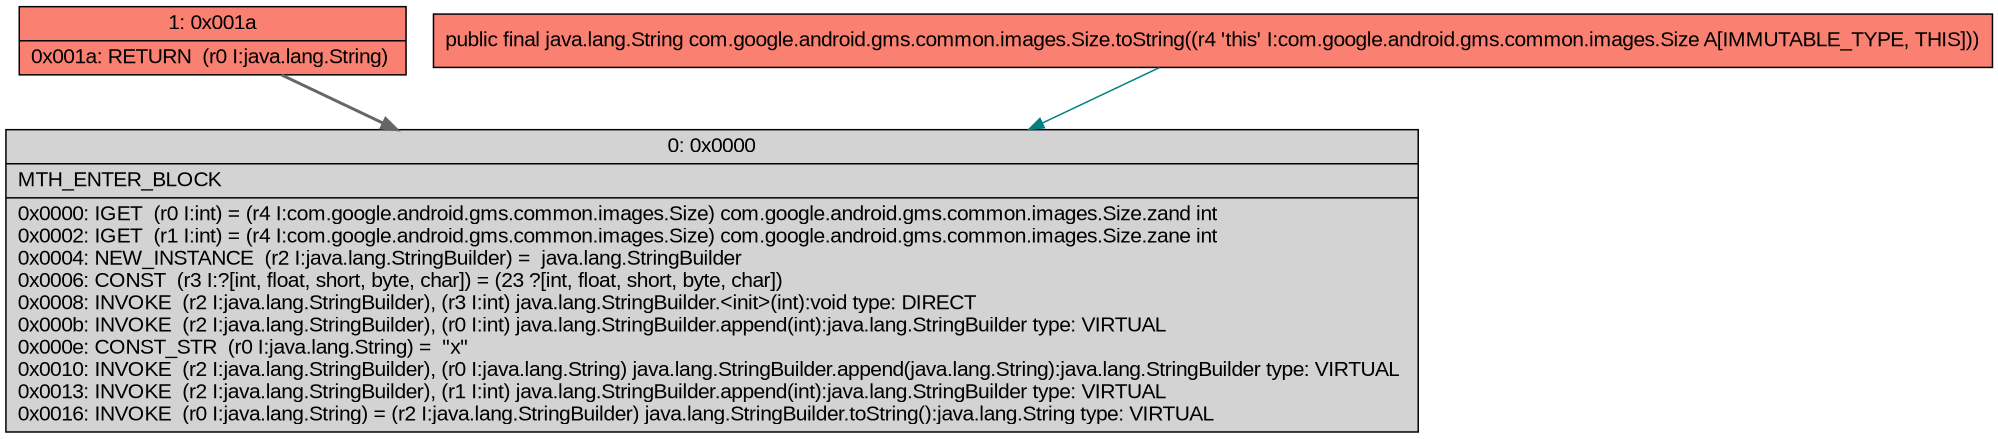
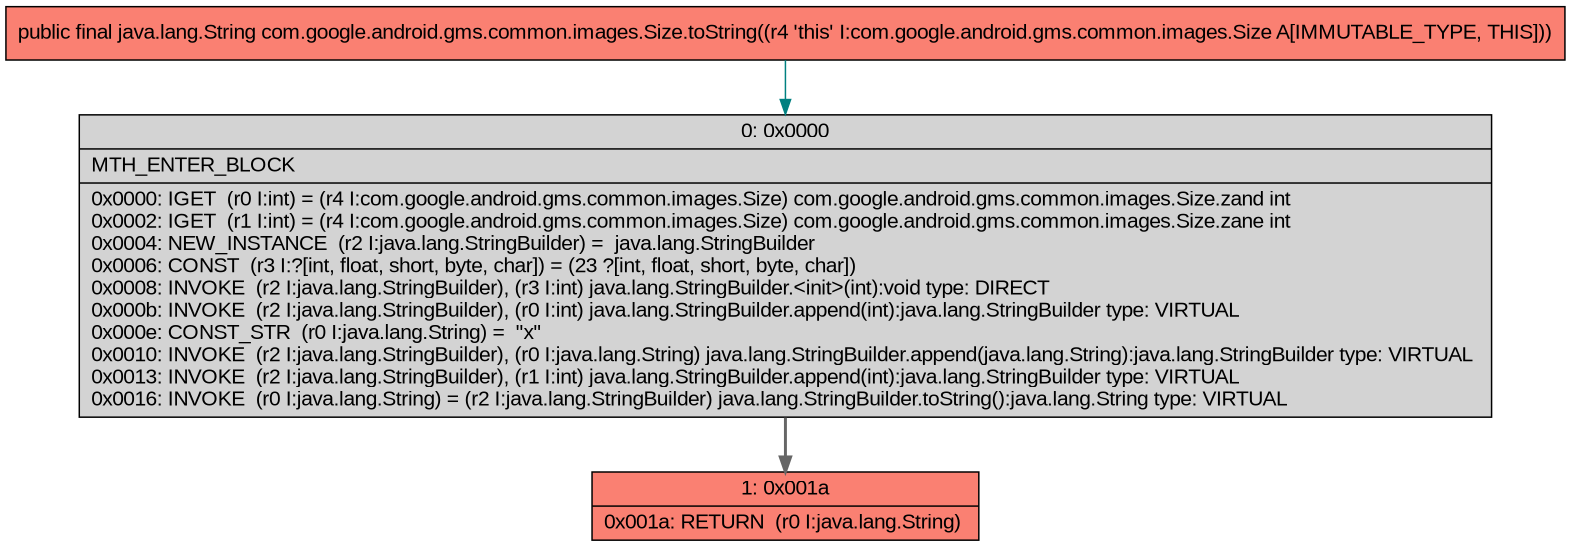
edge "1: 0x001a" -> "0: 0x0000": reversed
